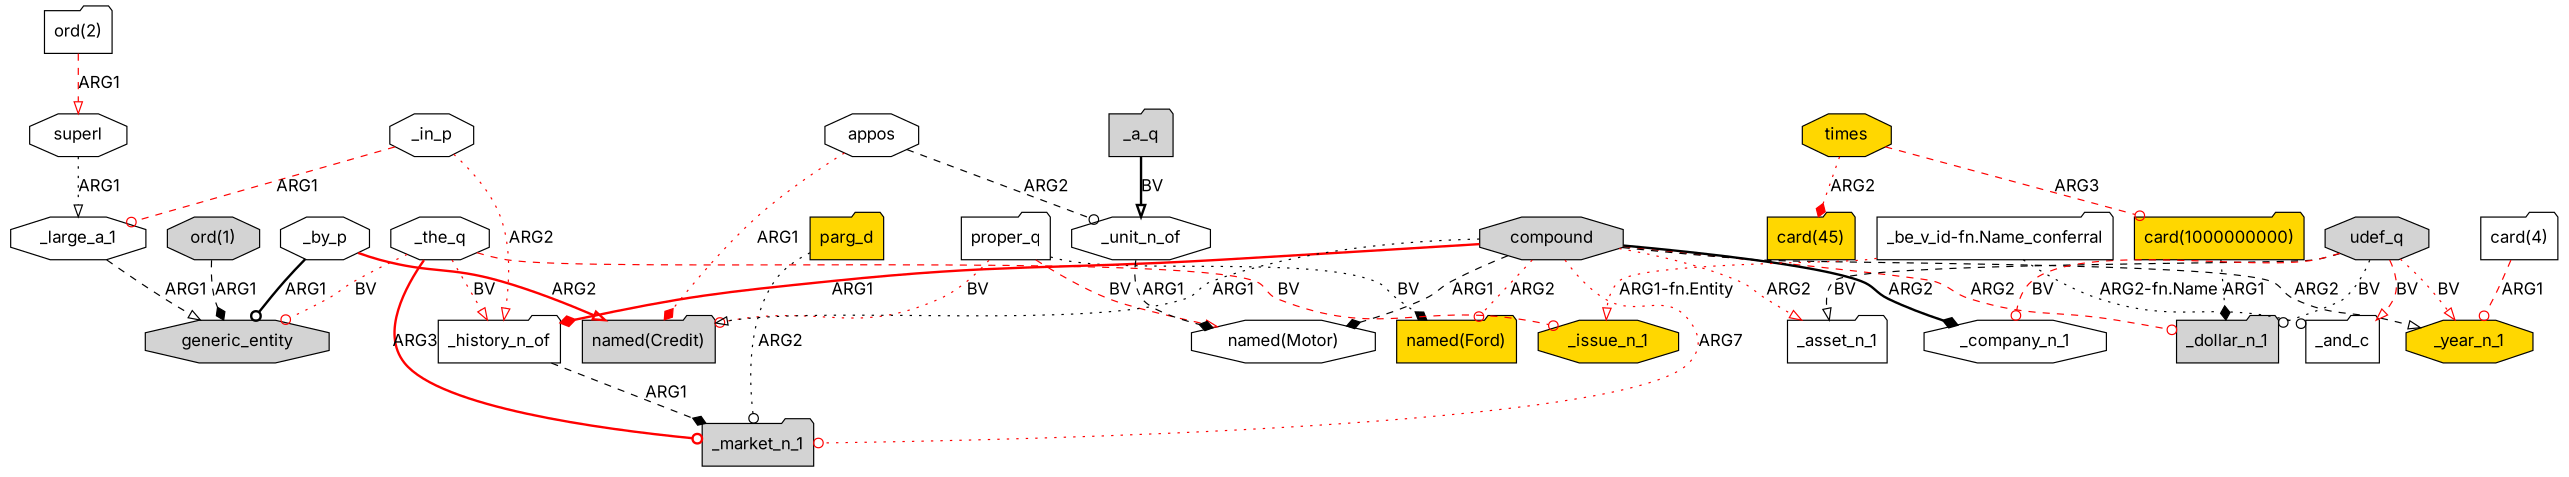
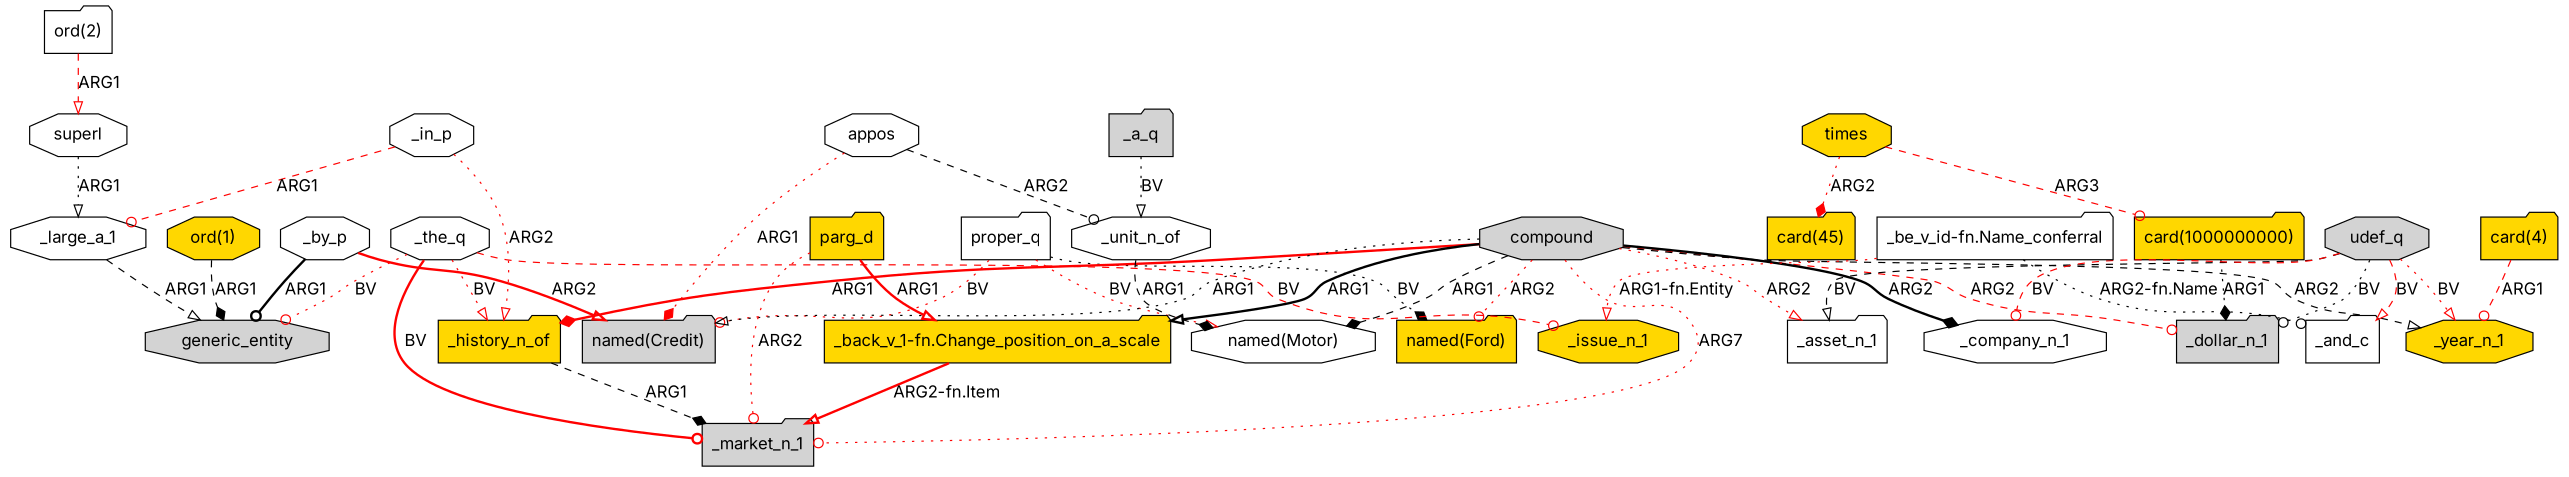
edge "_a_q" -> "_unit_n_of": style bold -> dotted
node "ord(1)": fillcolor lightgrey -> gold
node "card(4)": fillcolor white -> gold
edge "proper_q" -> "named(Motor)": style dashed -> dotted
edge "parg_d" -> "_market_n_1": color black -> red
edge "_the_q" -> "_market_n_1": label "ARG3" -> "BV"
node "_history_n_of": fillcolor white -> gold
node "_back_v_1-fn.Change_position_on_a_scale": added
